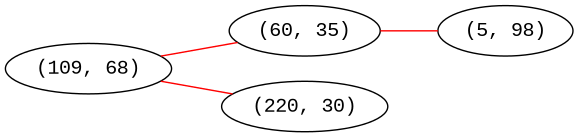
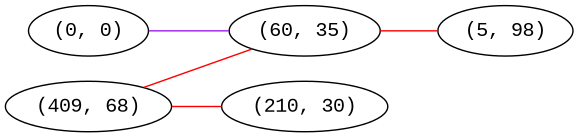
node "(0, 0)": added
node "(109, 68)": label "(109, 68)" -> "(409, 68)"
node "(220, 30)": label "(220, 30)" -> "(210, 30)"
